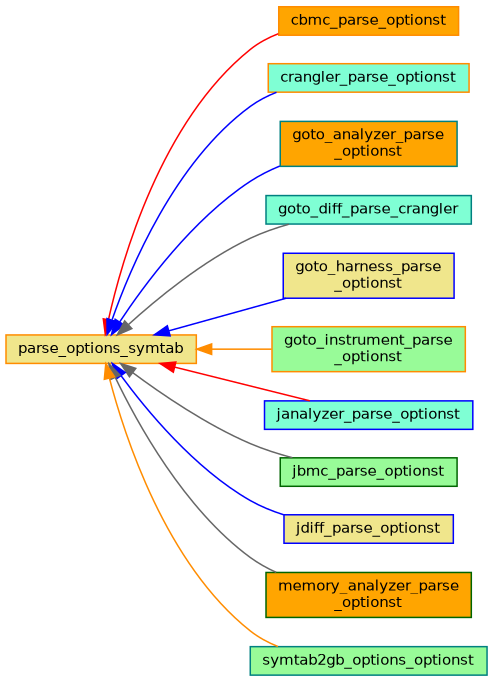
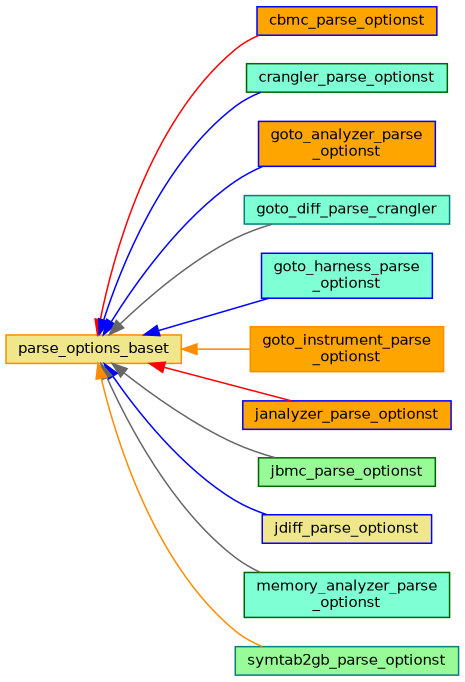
node "cbmc_parse_optionst": color darkorange -> blue
node "crangler_parse_optionst": color darkorange -> darkgreen
node "goto_analyzer_parse _optionst": color teal -> blue
node "goto_harness_parse _optionst": fillcolor khaki -> aquamarine
node "parse_options_symtab": label "parse_options_symtab" -> "parse_options_baset"
node "goto_instrument_parse _optionst": fillcolor palegreen -> orange
node "janalyzer_parse_optionst": fillcolor aquamarine -> orange
node "memory_analyzer_parse _optionst": fillcolor orange -> aquamarine
node "symtab2gb_options_optionst": label "symtab2gb_options_optionst" -> "symtab2gb_parse_optionst"
